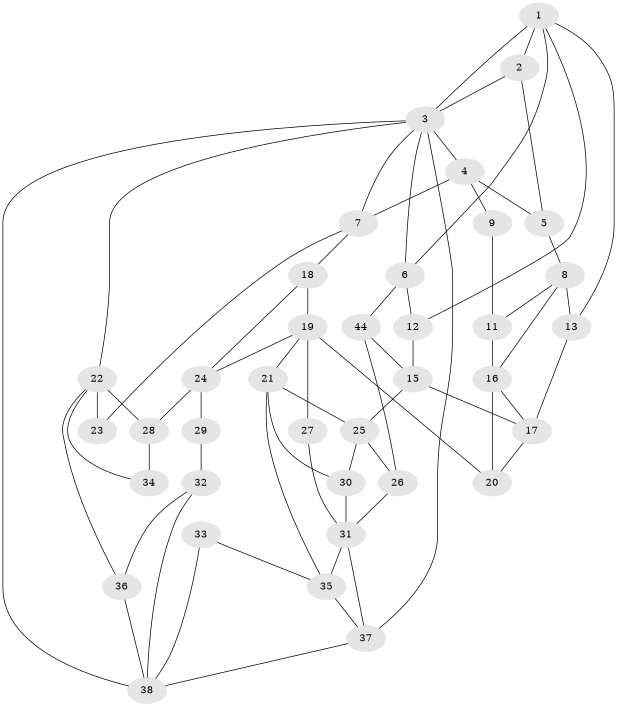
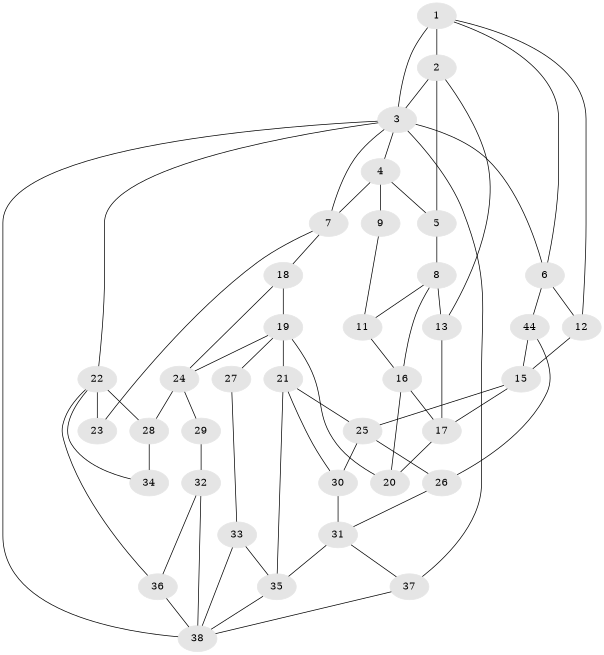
edge "1" -- "13": now "2" -- "13"
edge "27" -- "31": now "27" -- "33"
edge "35" -- "37": now "35" -- "38"
